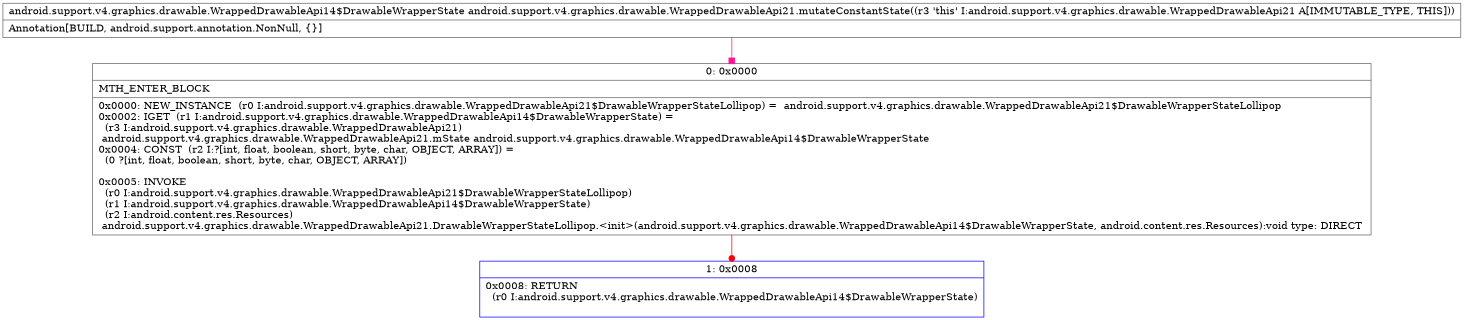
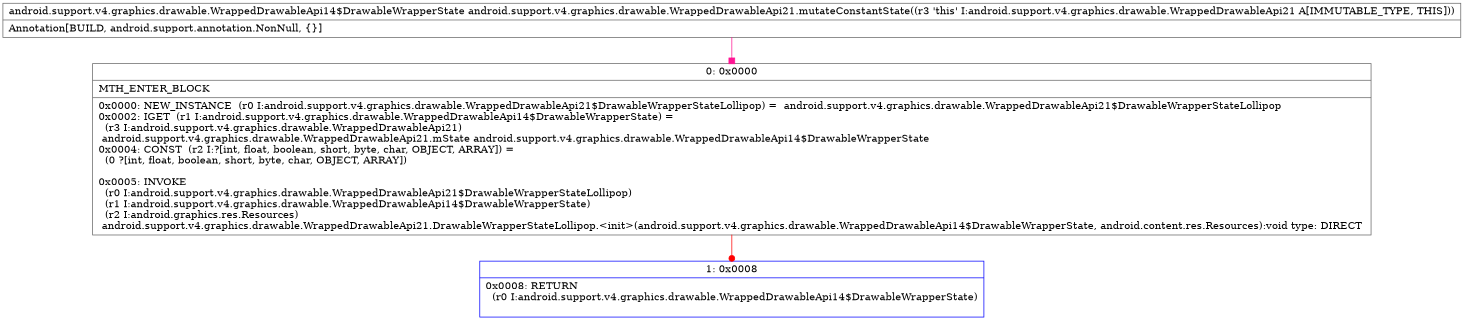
node "0: 0x0000": text "(r2 I:android.content.res.Resources)" -> "(r2 I:android.graphics.res.Resources)"
